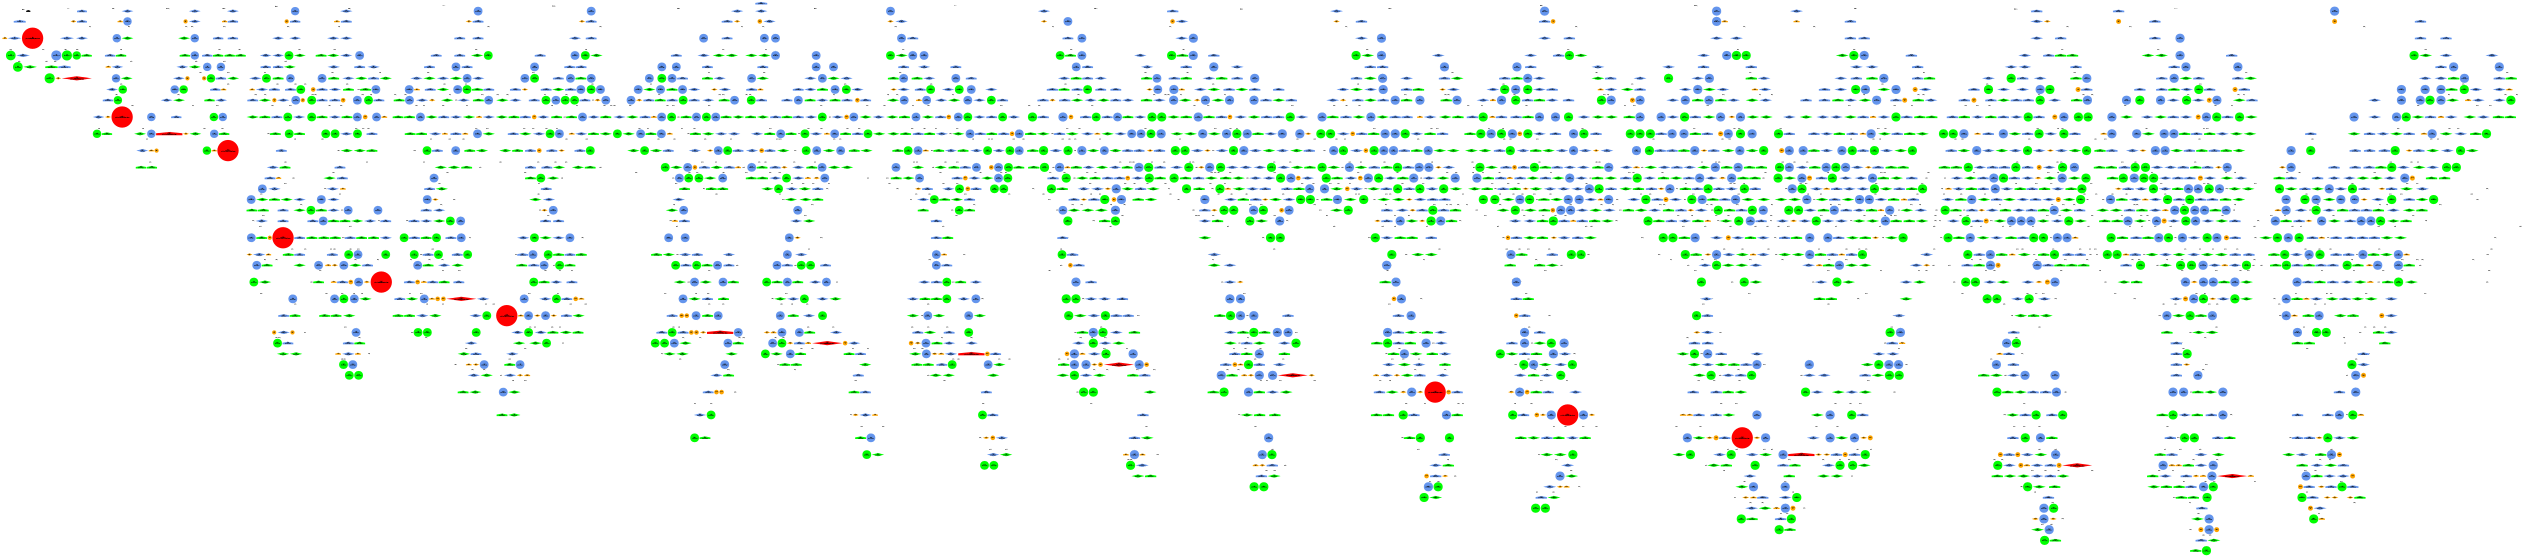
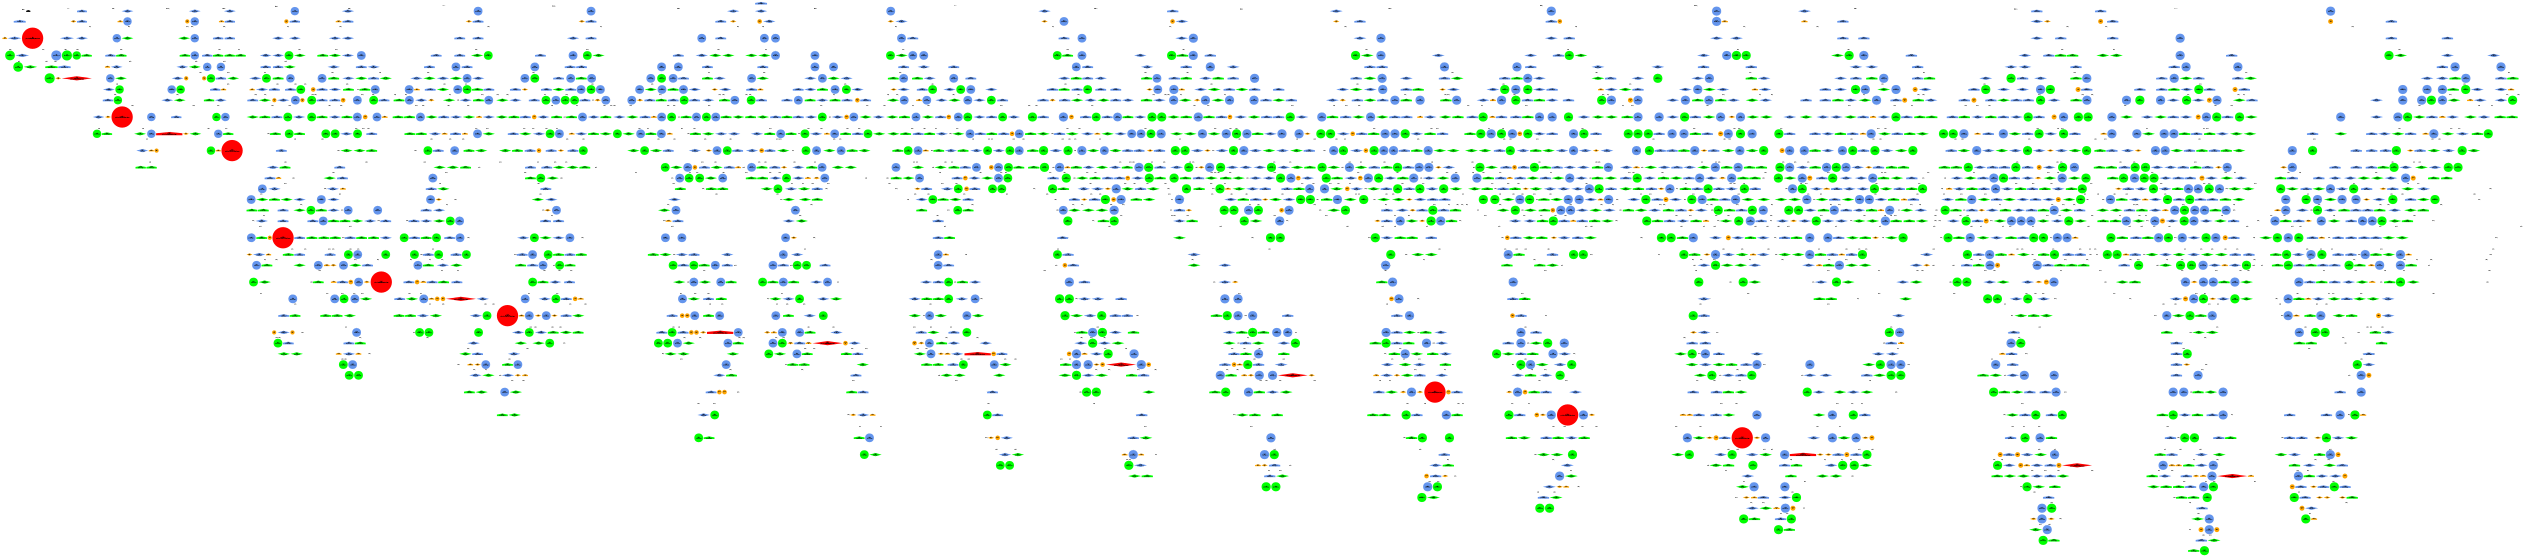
node "227 @ N19 main AbstractionState: ABS41": shape diamond -> circle
